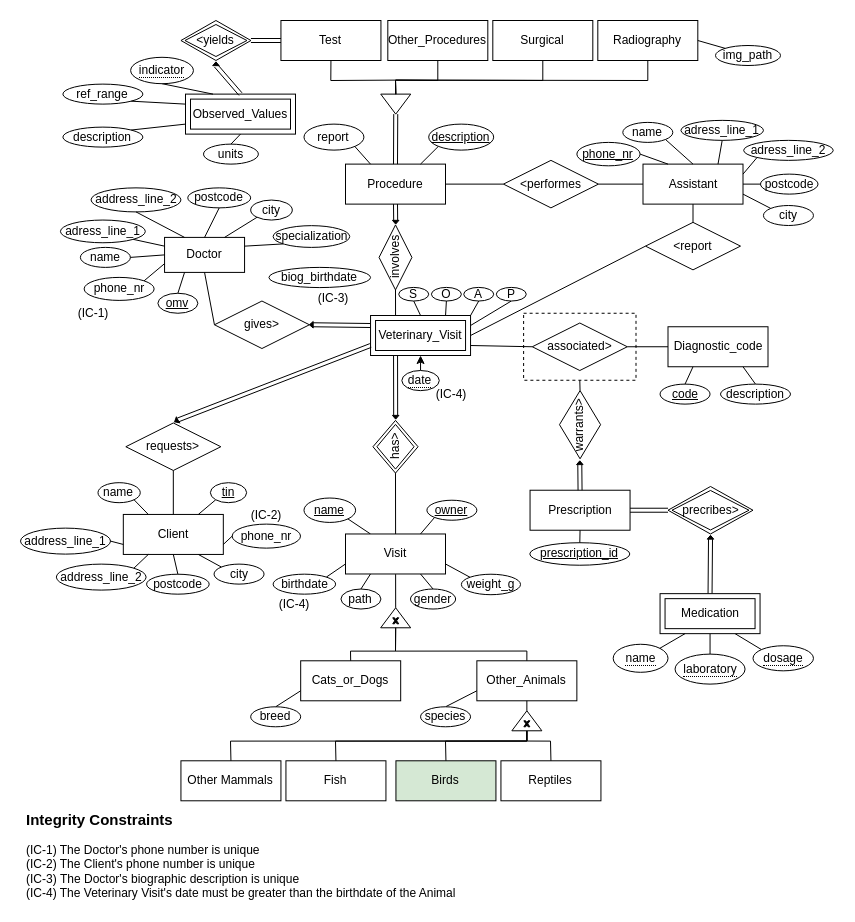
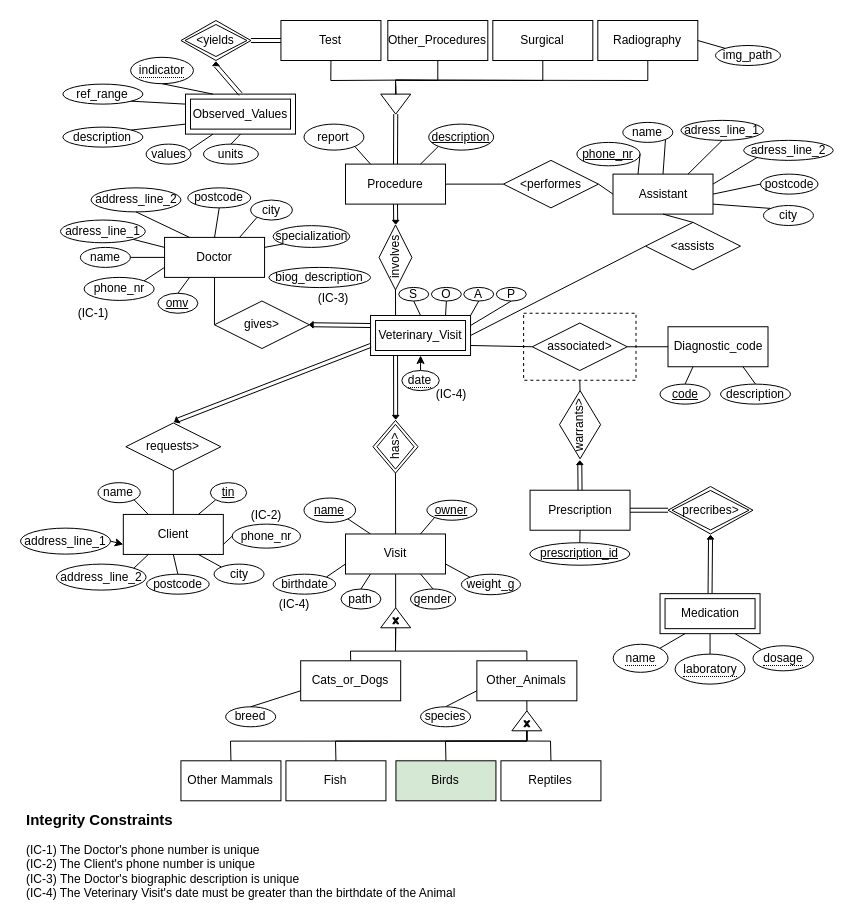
edge "Observed_Values" -- "values": added
node "values": added
node "Assistant": moved (693, 184) -> (663, 194)
node "<report": label "<report" -> "<assists"
node "Doctor": size 80x35 -> 100x40
node "biog_birthdate": label "biog_birthdate" -> "biog_description"
edge "Client" -- "address_line_1": arrowhead none -> classic
node "breed": moved (276, 717) -> (251, 717)
